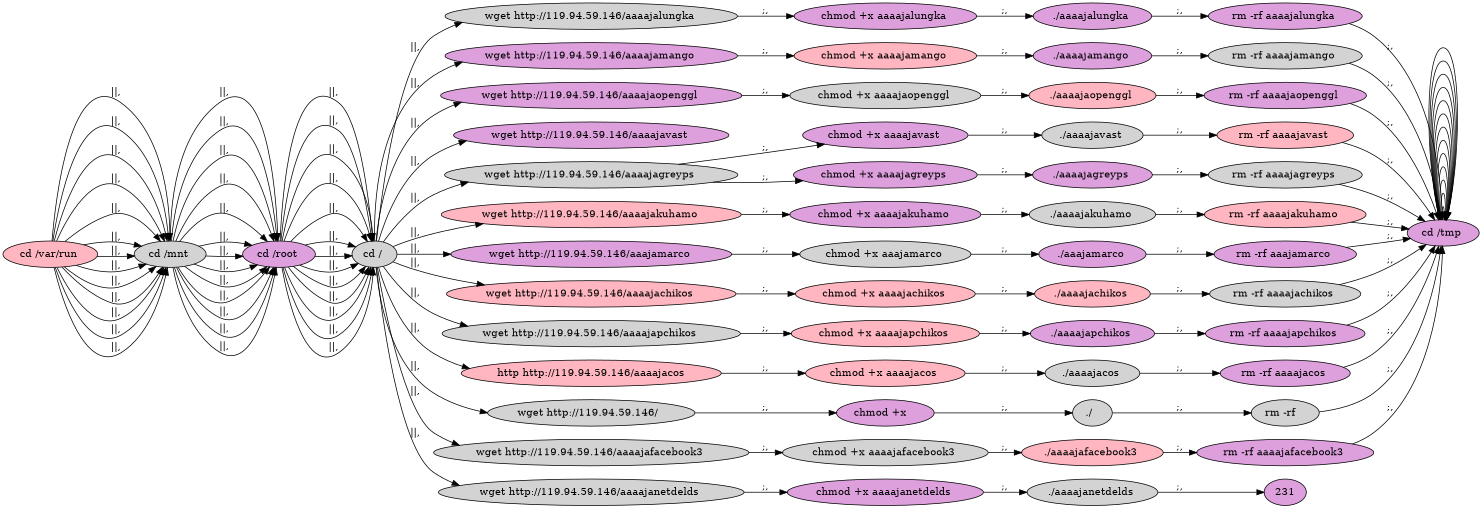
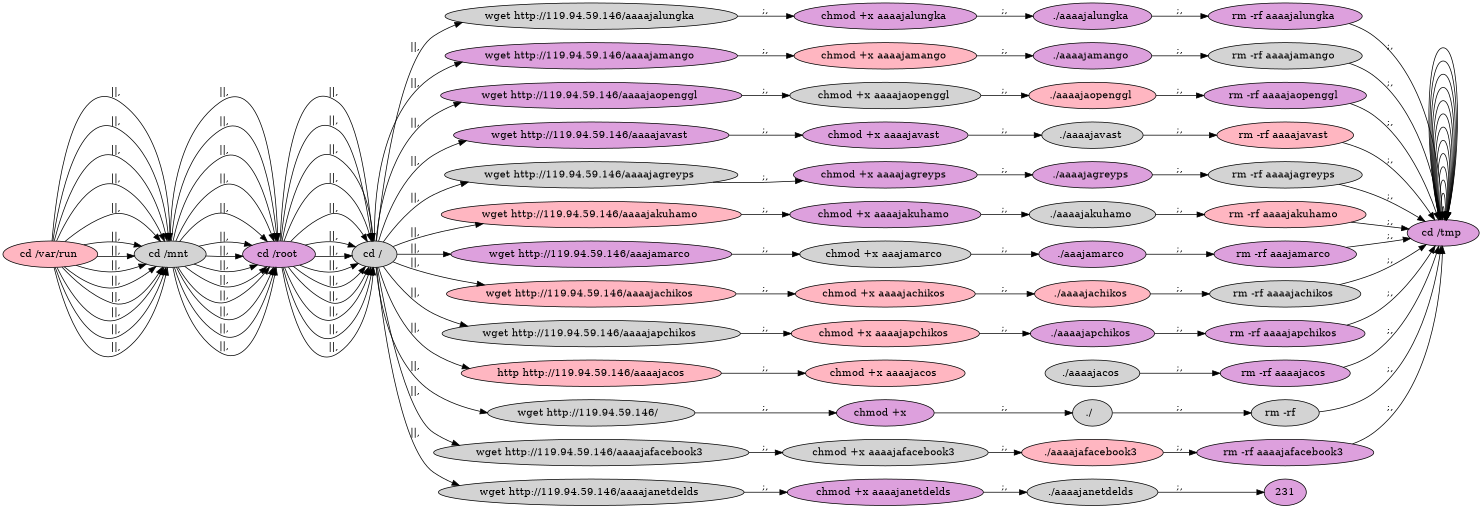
edge "wget http://119.94.59.146/aaaajagreyps" -> "chmod +x aaaajavast": now "wget http://119.94.59.146/aaaajavast" -> "chmod +x aaaajavast"
edge "chmod +x aaaajacos" -> "./aaaajacos": removed, label ";,"
